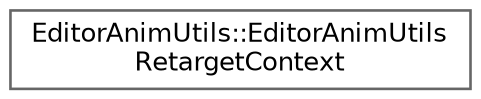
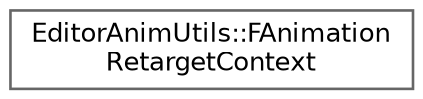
node "EditorAnimUtils::EditorAnimUtils RetargetContext": label "EditorAnimUtils::EditorAnimUtils RetargetContext" -> "EditorAnimUtils::FAnimation RetargetContext"
